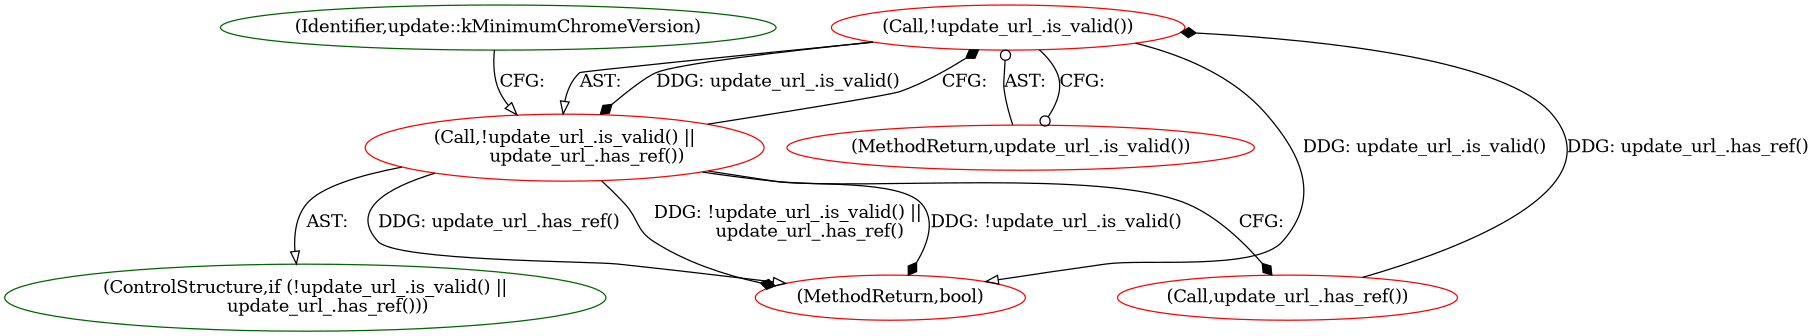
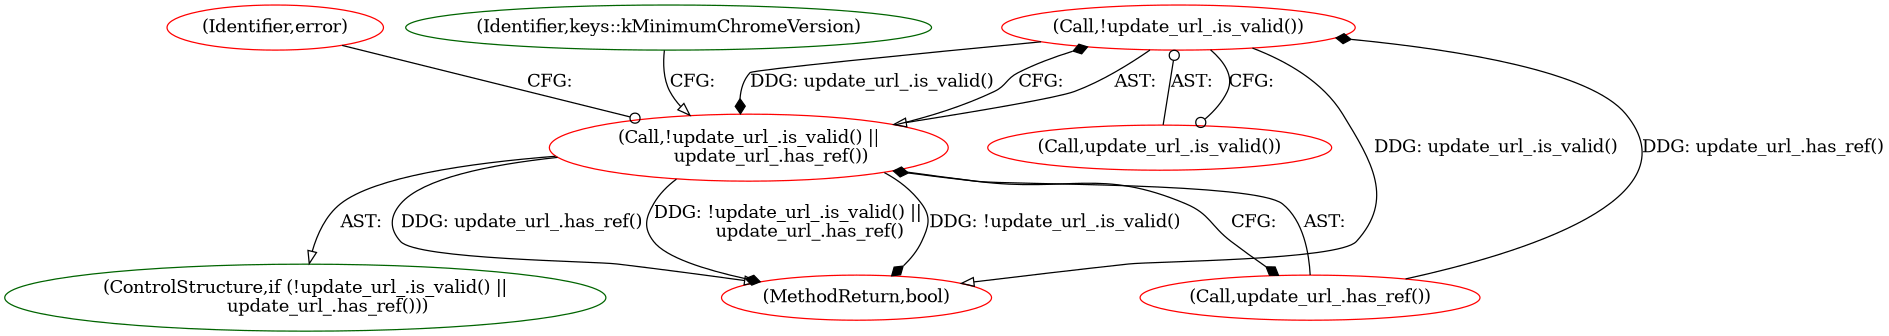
node "(Identifier,error)": added
node "(Identifier,update::kMinimumChromeVersion)": label "(Identifier,update::kMinimumChromeVersion)" -> "(Identifier,keys::kMinimumChromeVersion)"
node "(MethodReturn,update_url_.is_valid())": label "(MethodReturn,update_url_.is_valid())" -> "(Call,update_url_.is_valid())"
edge "(Call,update_url_.has_ref())" -> "(Call,!update_url_.is_valid() || update_url_.has_ref())": added, label "AST:"
